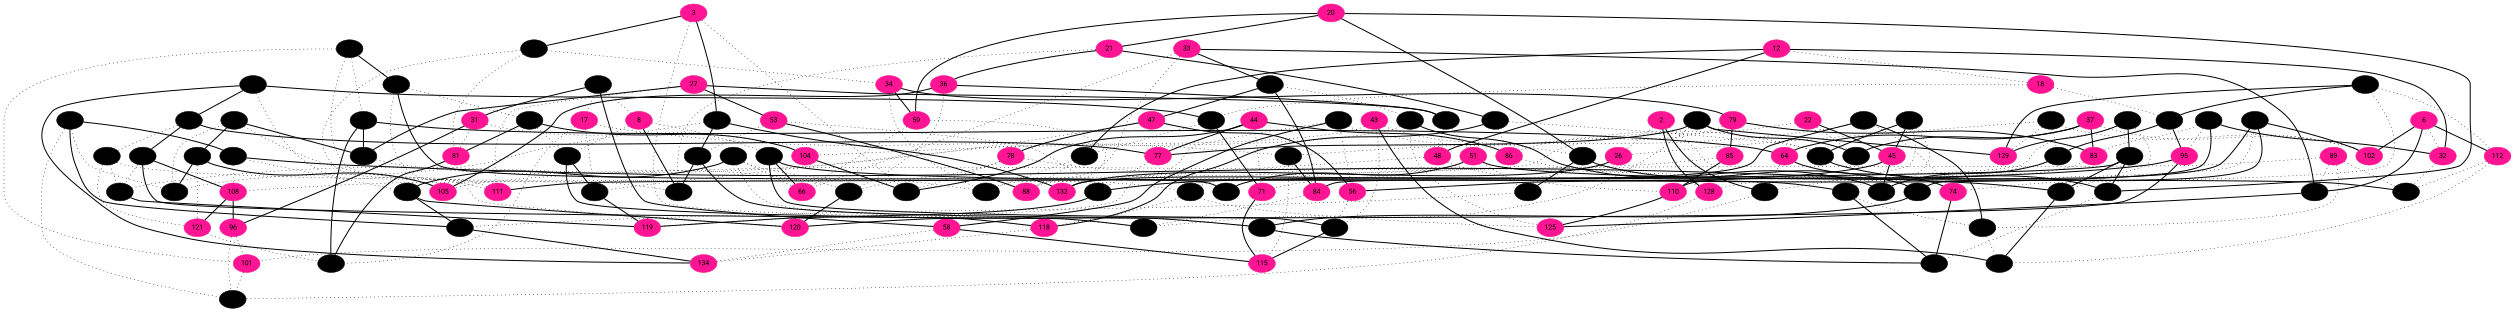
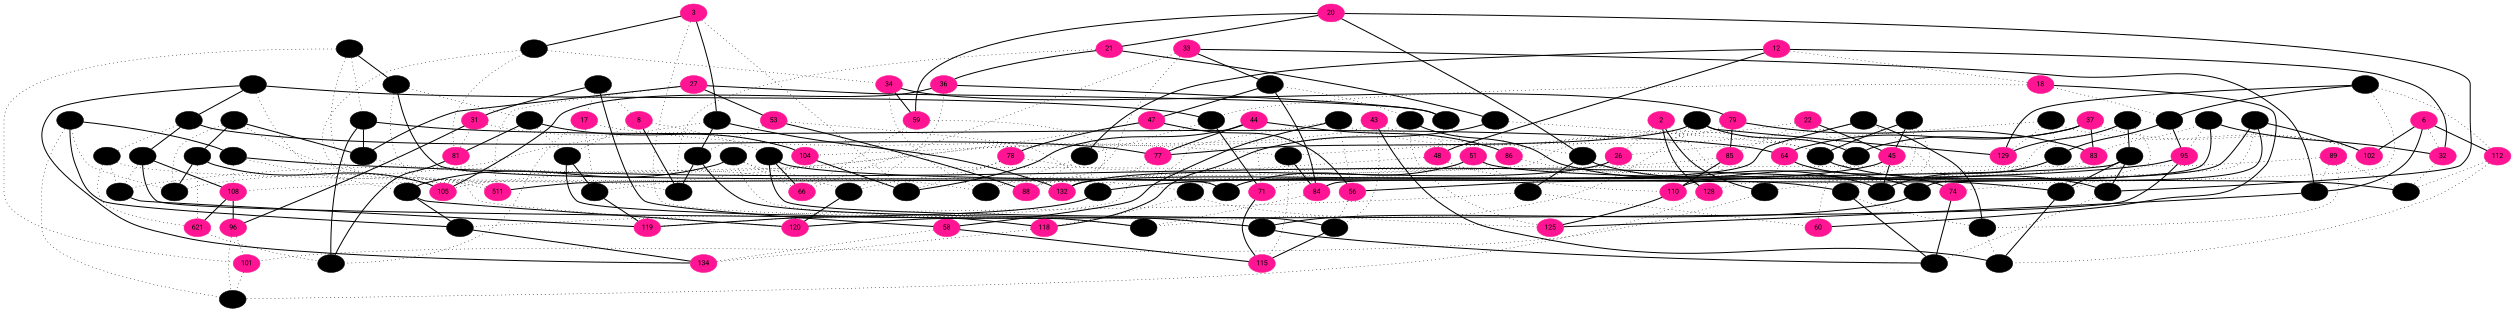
edge "22" -- "85": added
node "111": label "111" -> "511"
node "121": label "121" -> "621"
node "60": added
